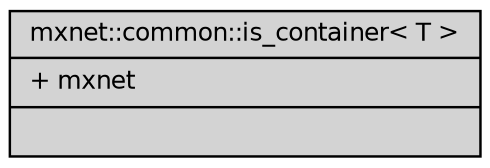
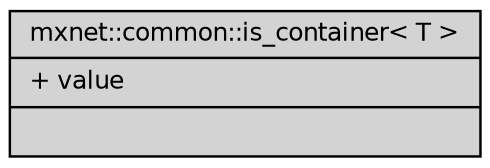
node "mxnet::common::is_container< T >": text "+ mxnet" -> "+ value"
